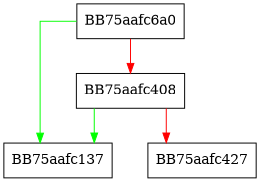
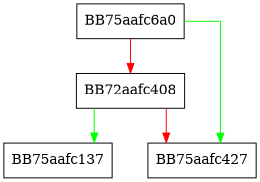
edge "BB75aafc6a0" -> "BB75aafc137": now "BB75aafc6a0" -> "BB75aafc427"
node "BB75aafc408": label "BB75aafc408" -> "BB72aafc408"
